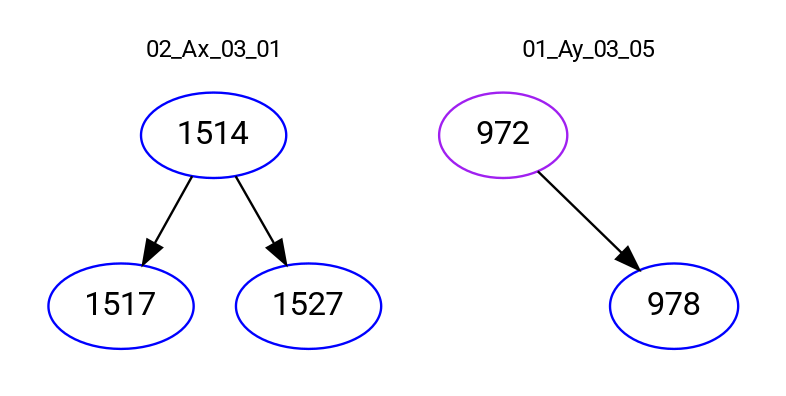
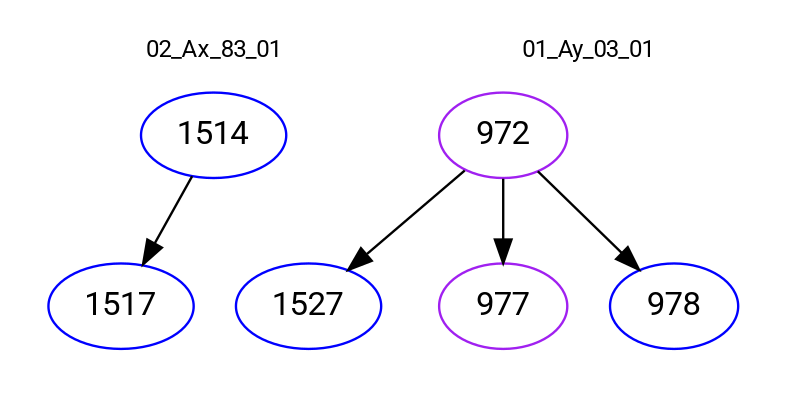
cluster "02_Ax_03_01": label "02_Ax_03_01" -> "02_Ax_83_01"
cluster "01_Ay_03_05": label "01_Ay_03_05" -> "01_Ay_03_01"
edge "1514" -> "1527": now "972" -> "1527"
node "977": added
